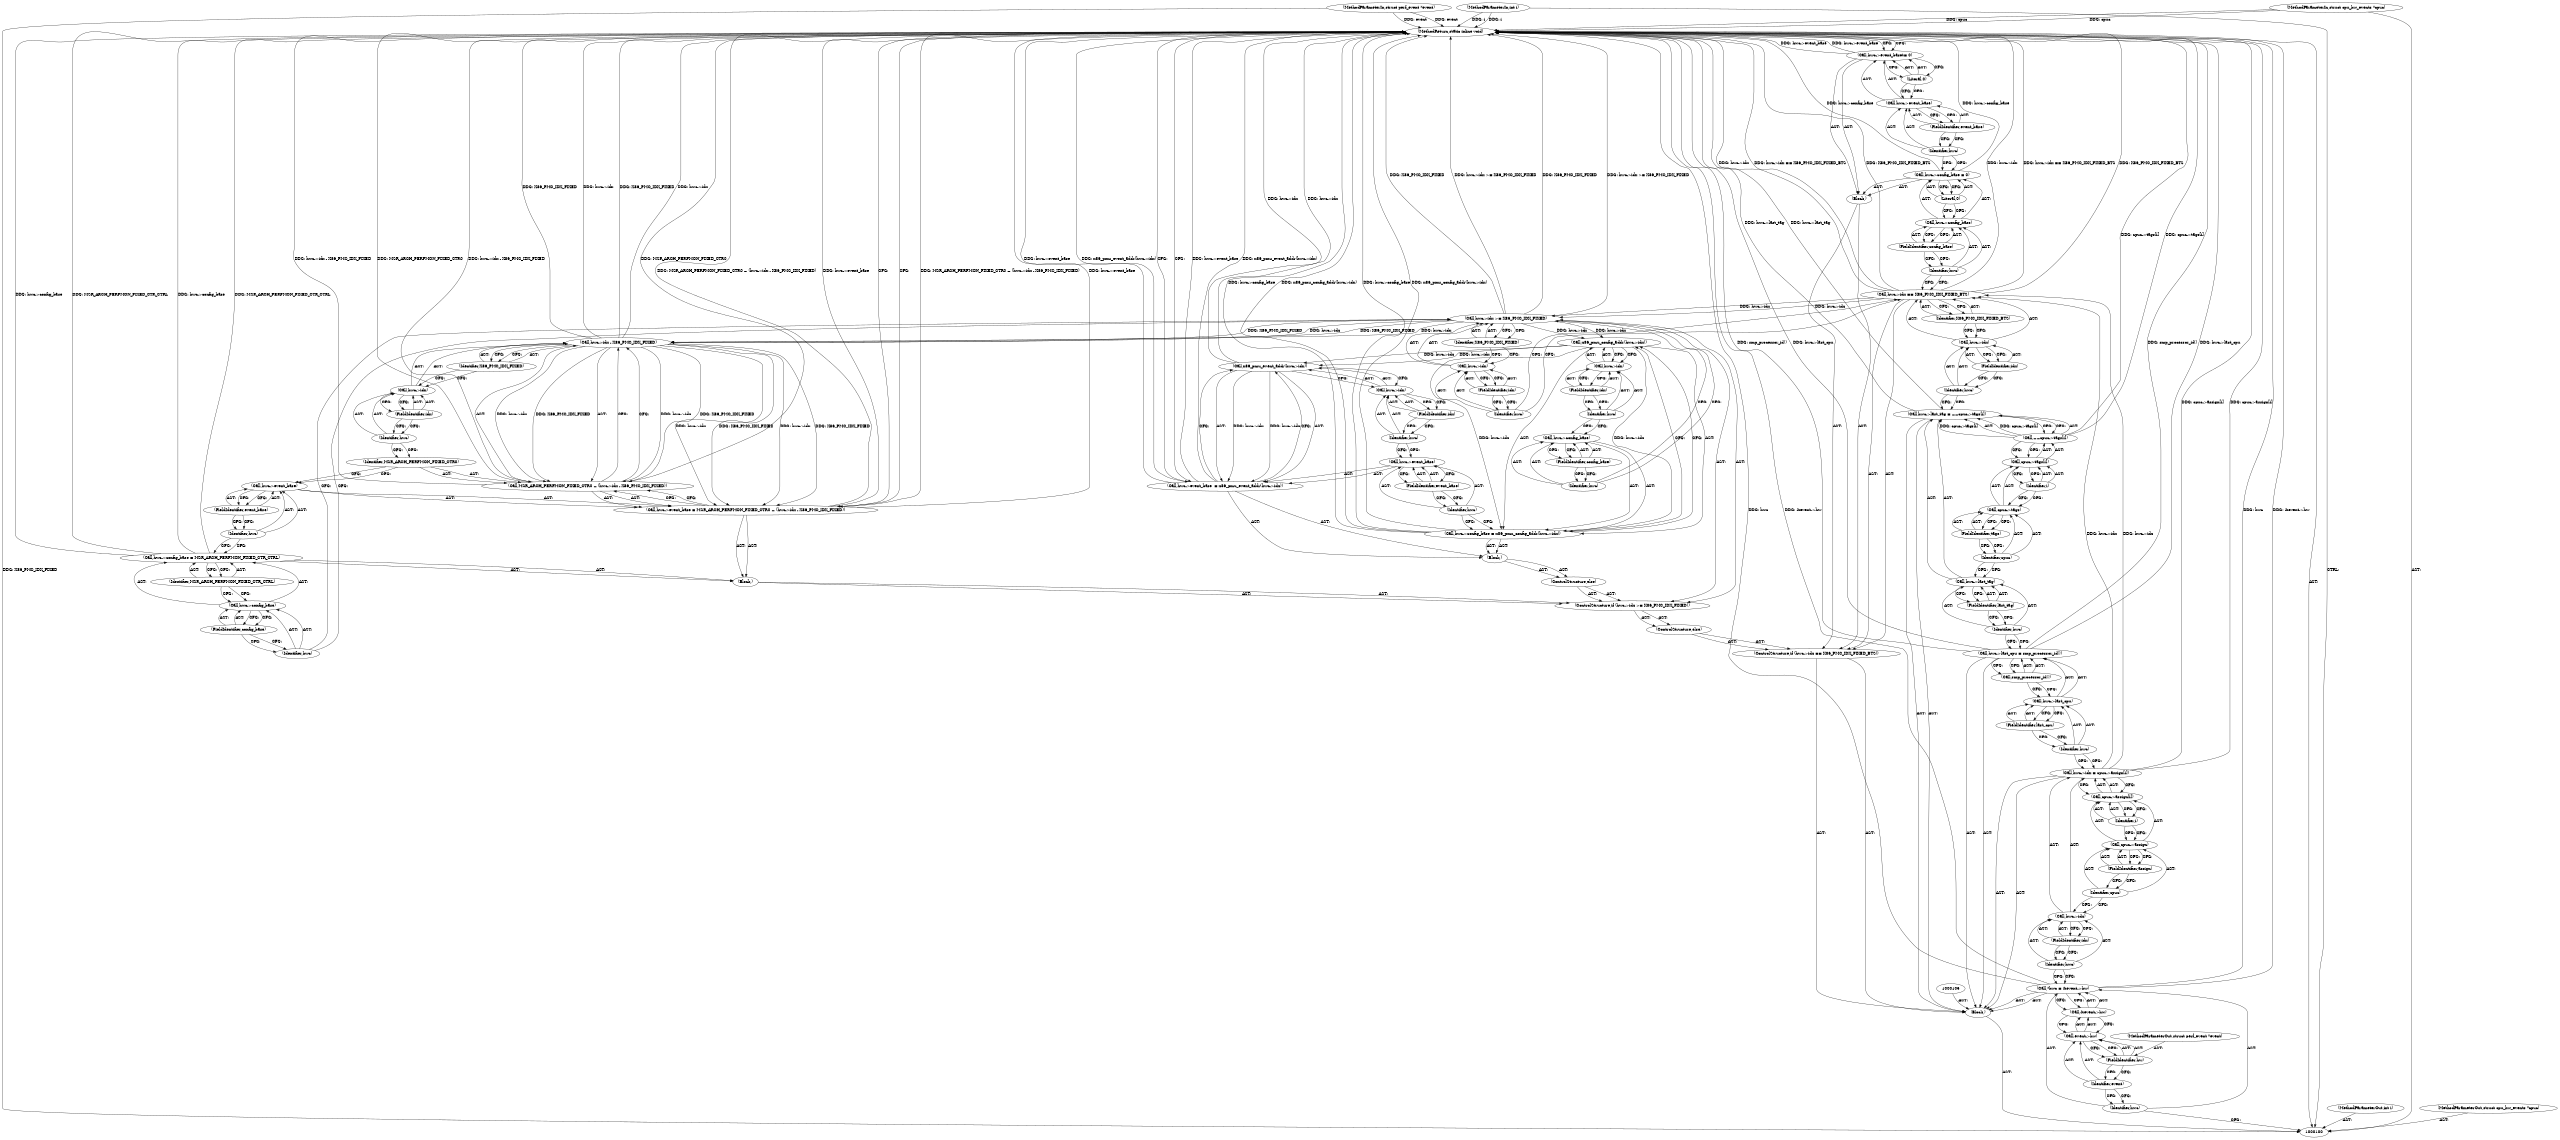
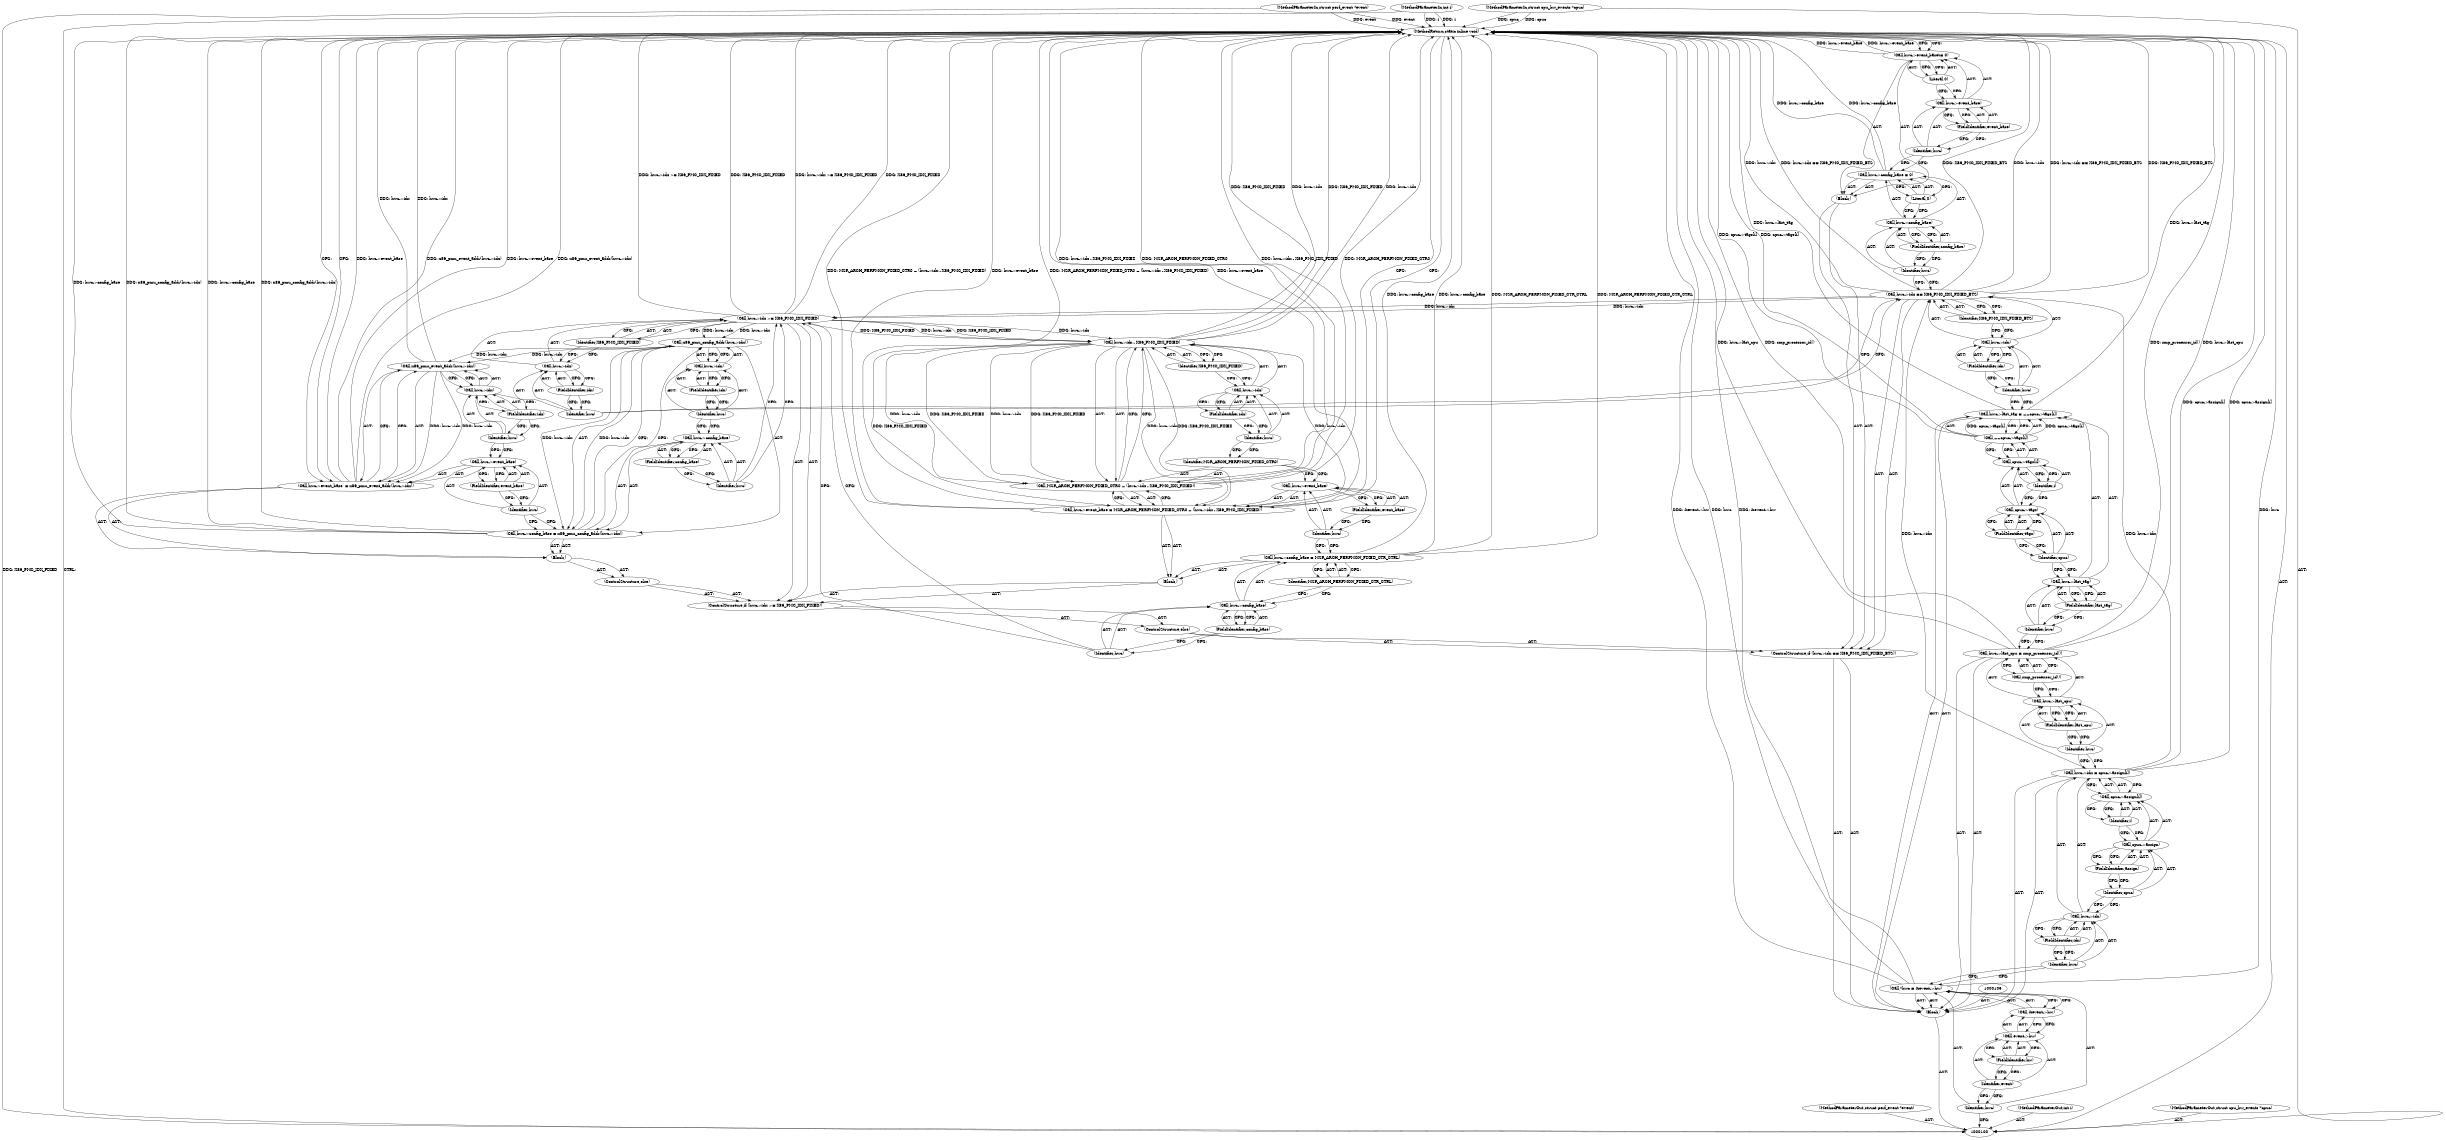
edge "(MethodParameterOut,struct perf_event *event)" -> "(FieldIdentifier,hw)": now "(MethodParameterOut,struct perf_event *event)" -> "1000100"
